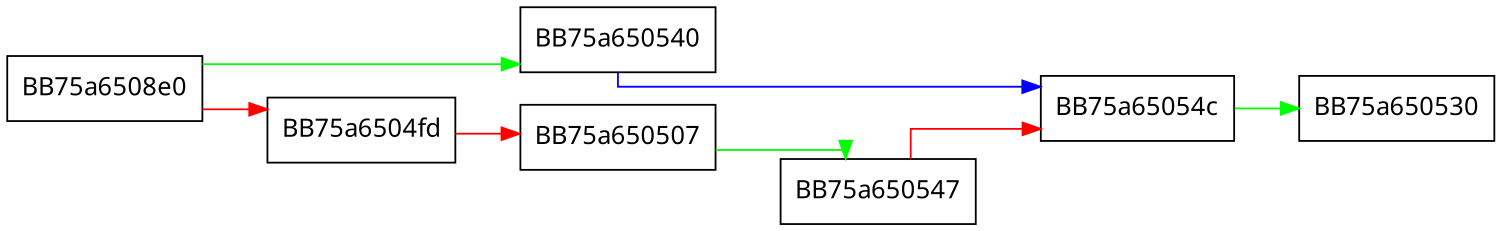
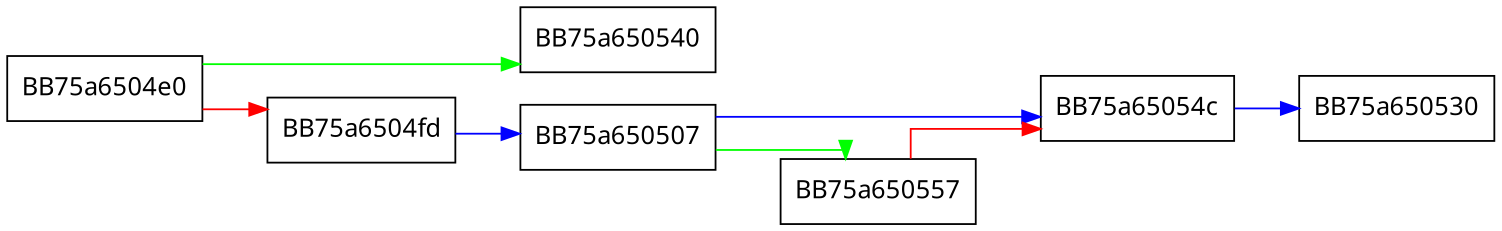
edge "BB75a650540" -> "BB75a65054c": now "BB75a650507" -> "BB75a65054c"
node "BB75a6508e0": label "BB75a6508e0" -> "BB75a6504e0"
edge "BB75a65054c" -> "BB75a650530": color green -> blue
edge "BB75a6504fd" -> "BB75a650507": color red -> blue
node "BB75a650547": label "BB75a650547" -> "BB75a650557"
